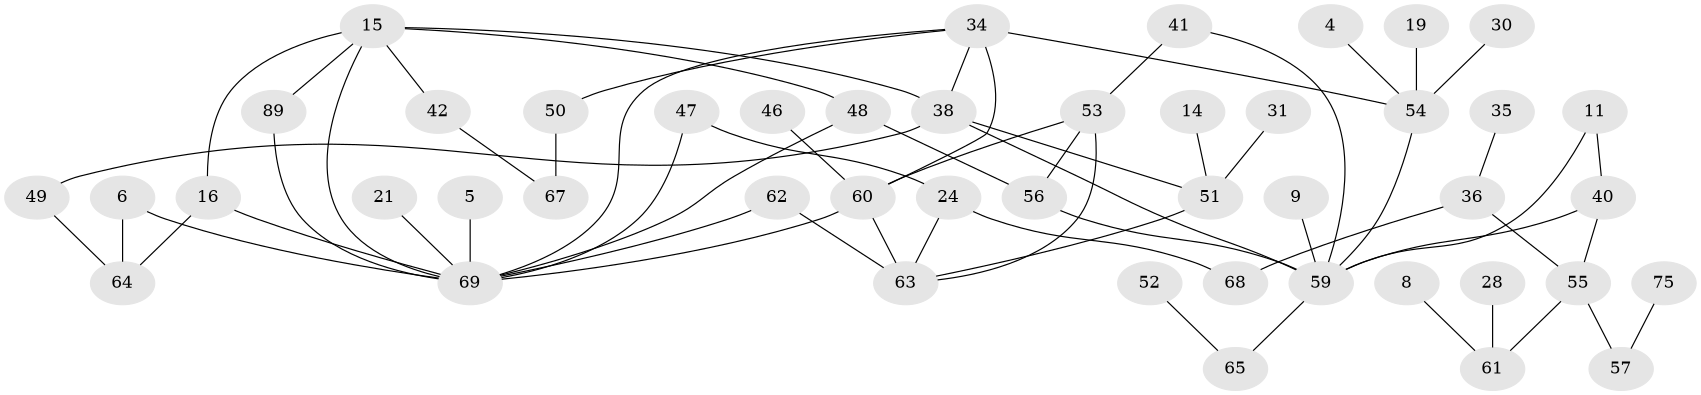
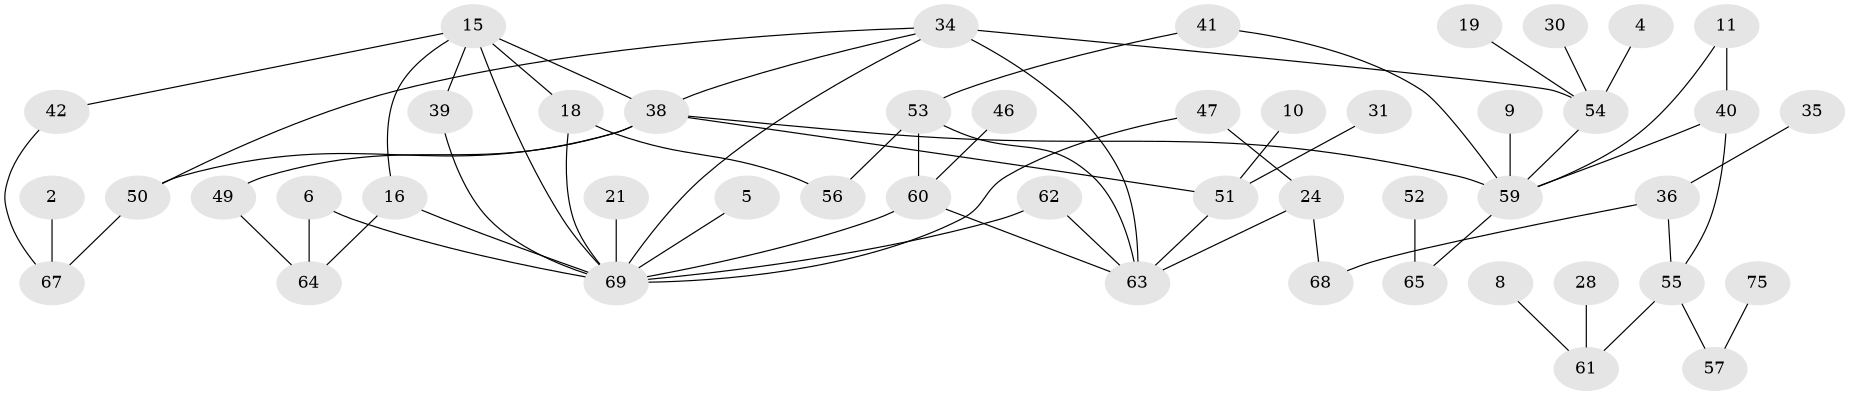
node "89": label "89" -> "39"
node "48": label "48" -> "18"
node "14": label "14" -> "10"
edge "34" -- "60": now "34" -- "63"
edge "38" -- "50": added
node "2": added
edge "56" -- "59": removed
